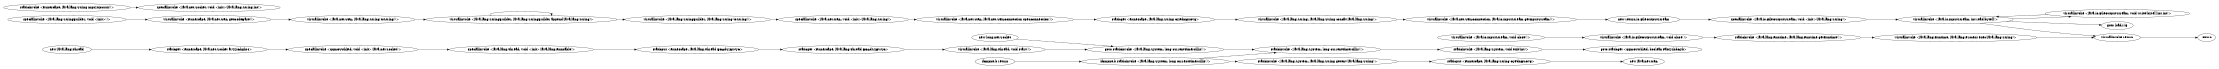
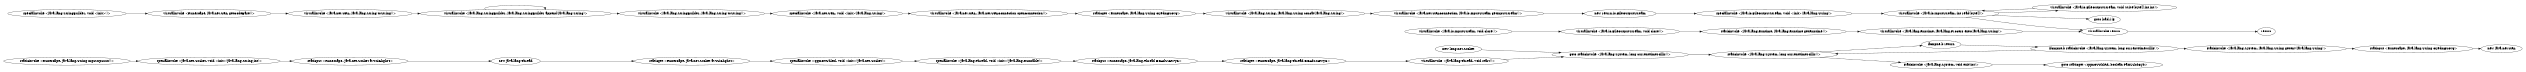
edge "staticinvoke <java.lang.System: long currentTimeMillis()>" -> "ifcmpne.b return": added
node "staticput <Runescape: java.net.Socket aVzZiGhghM>": added
